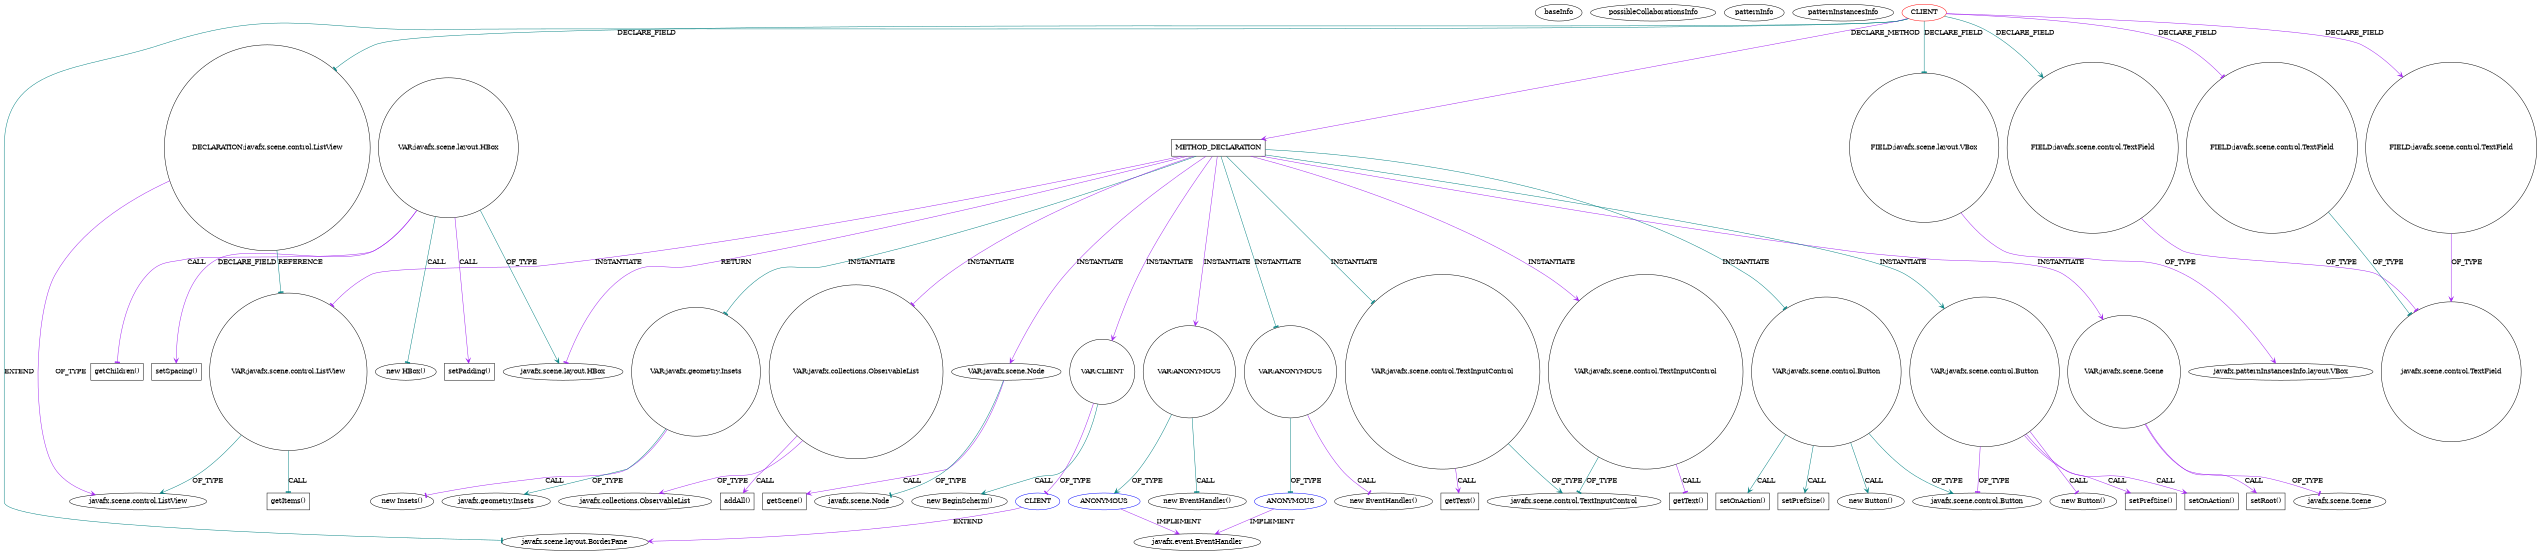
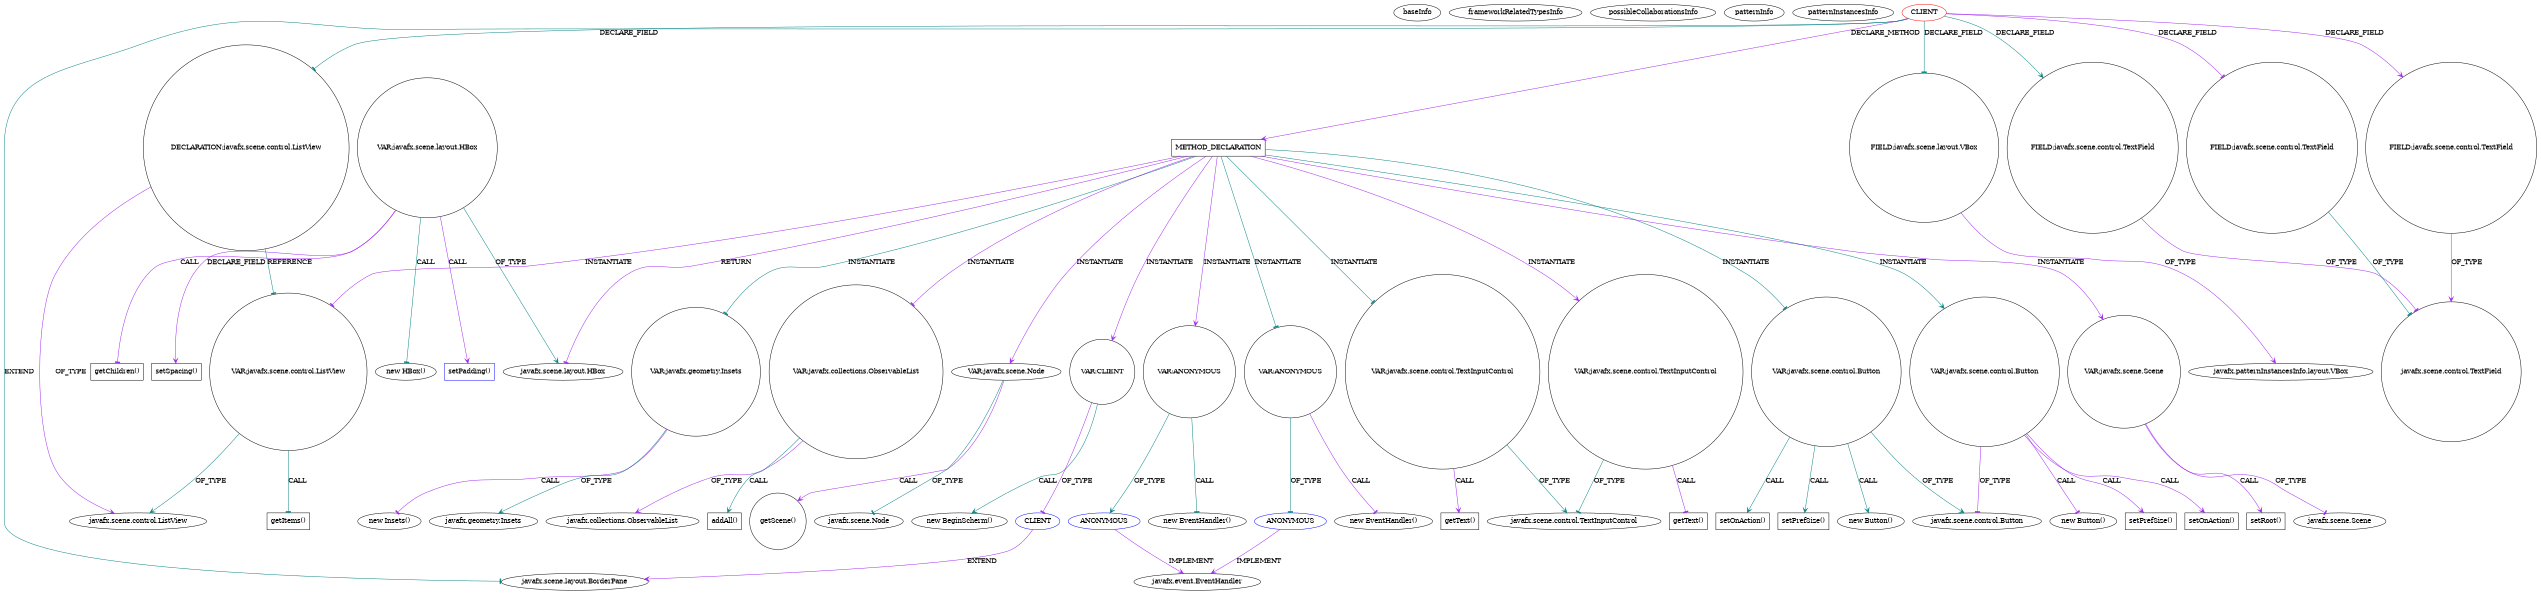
node "frameworkRelatedTypesInfo": added
node "setPadding()": color black -> blue
edge "VAR:javafx.collections.ObservableList" -> "addAll()": color purple -> teal
node "getScene()": shape box -> circle
